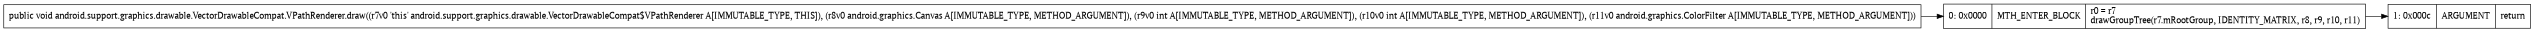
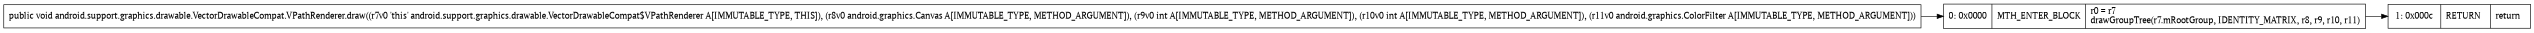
node "1: 0x000c": text "ARGUMENT" -> "RETURN"
